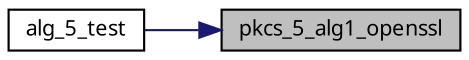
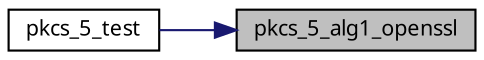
node "alg_5_test": label "alg_5_test" -> "pkcs_5_test"
